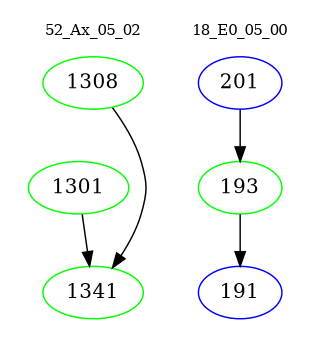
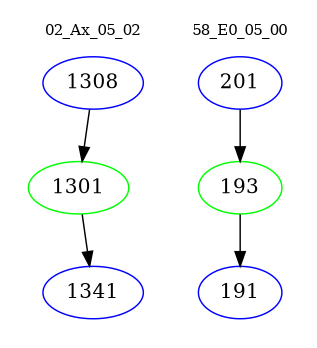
cluster "52_Ax_05_02": label "52_Ax_05_02" -> "02_Ax_05_02"
cluster "18_E0_05_00": label "18_E0_05_00" -> "58_E0_05_00"
node "1308": color green -> blue
edge "1308" -> "1341": now "1308" -> "1301"
node "1341": color green -> blue
